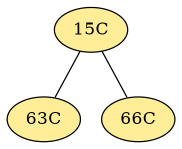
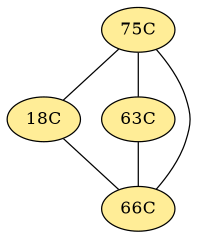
node "15C": label "15C" -> "75C"
node "18C": added
edge "63C" -- "66C": added
